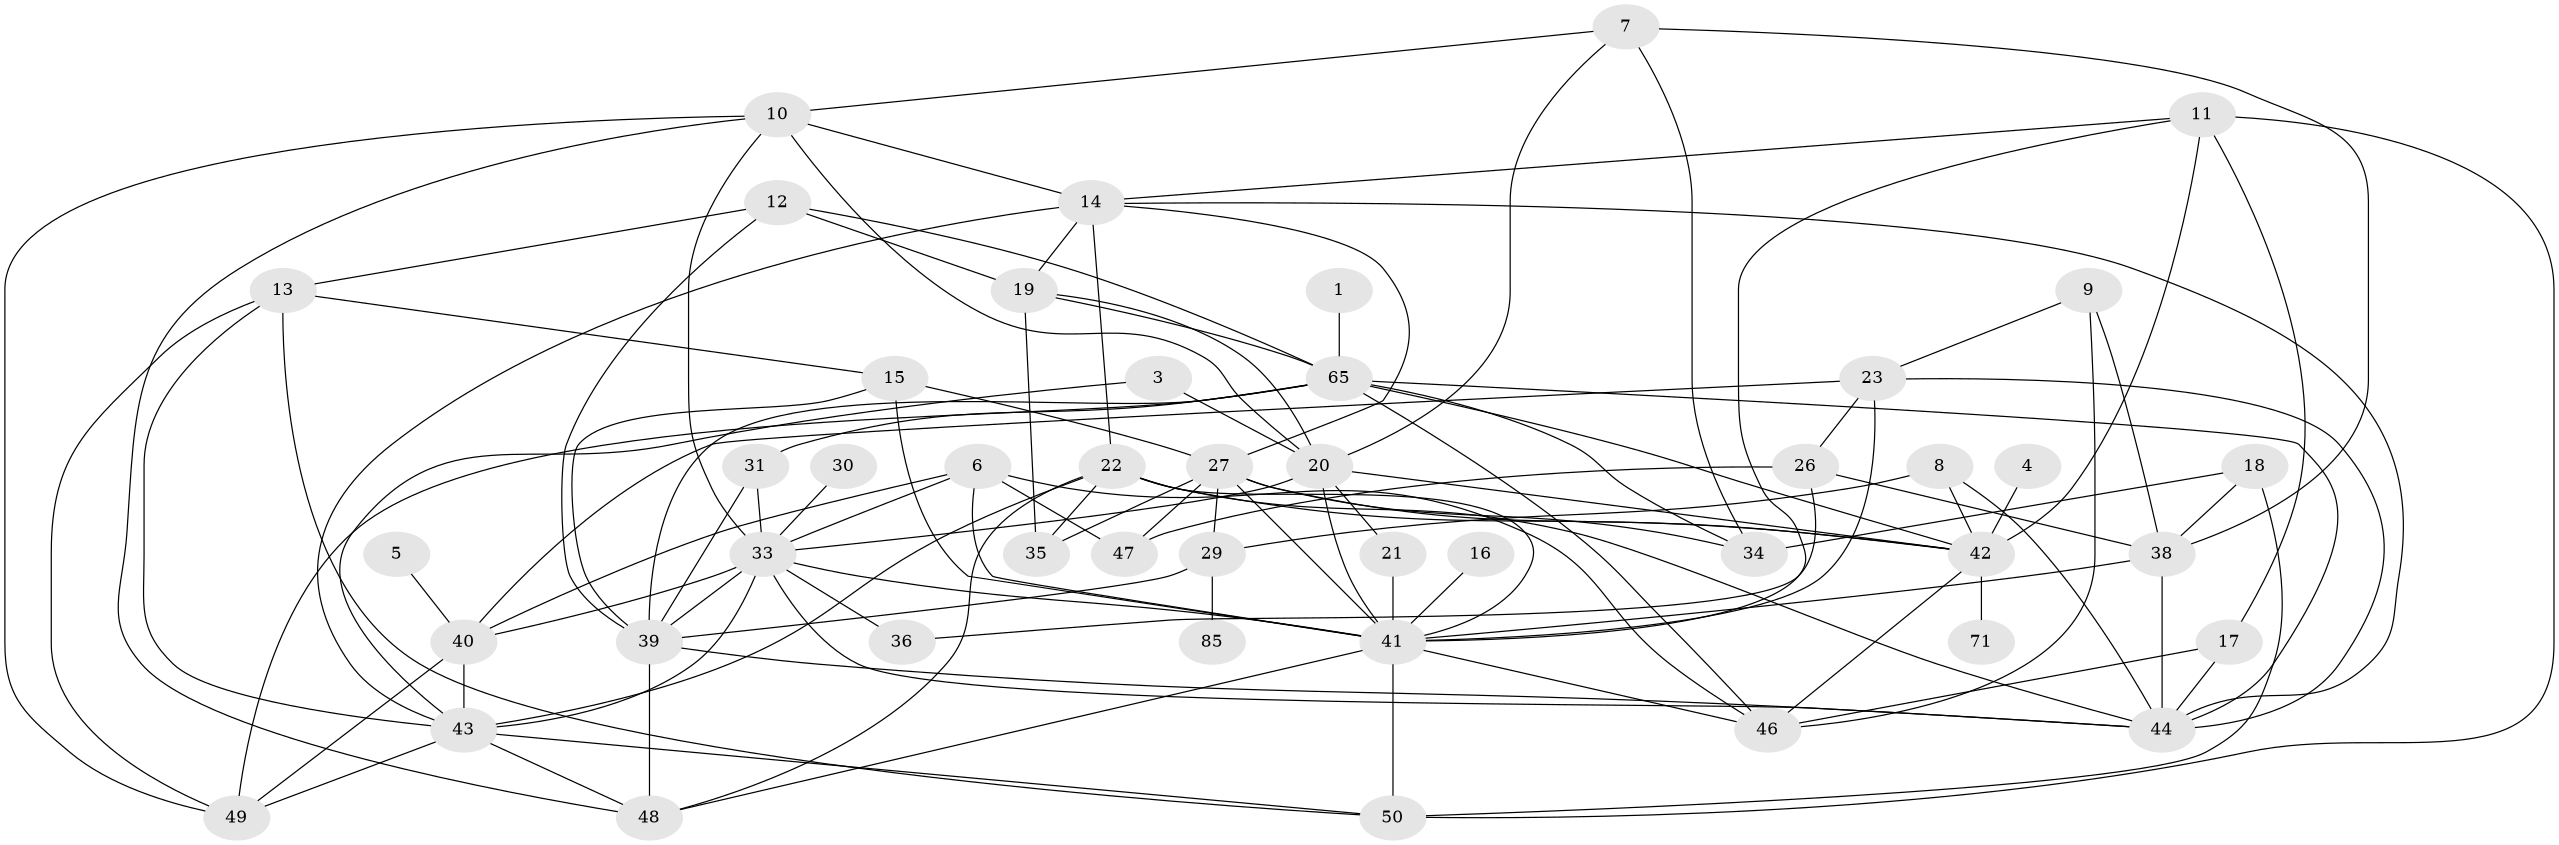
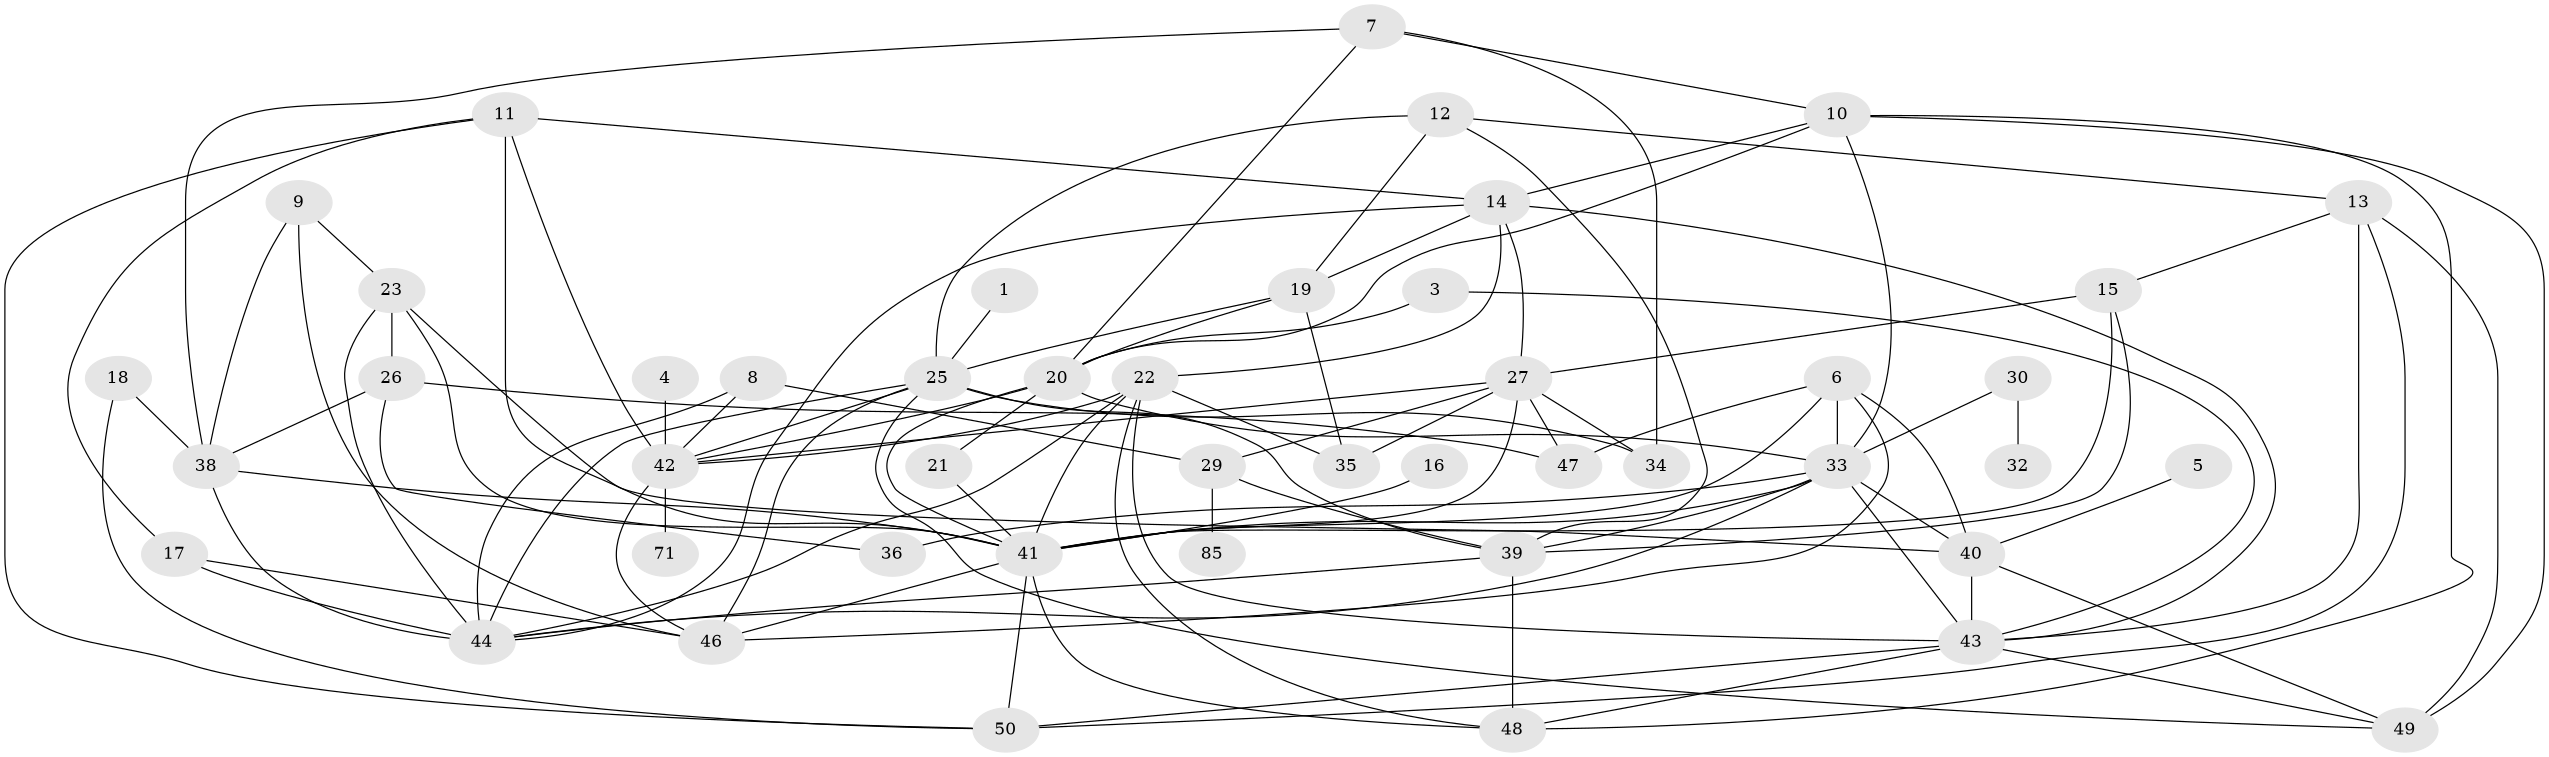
node "65": label "65" -> "25"
node "31": removed
node "32": added
edge "18" -- "34": removed
